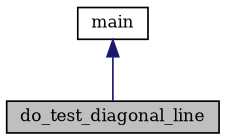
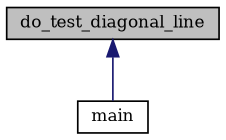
edge "do_test_diagonal_line" -> "main": reversed
